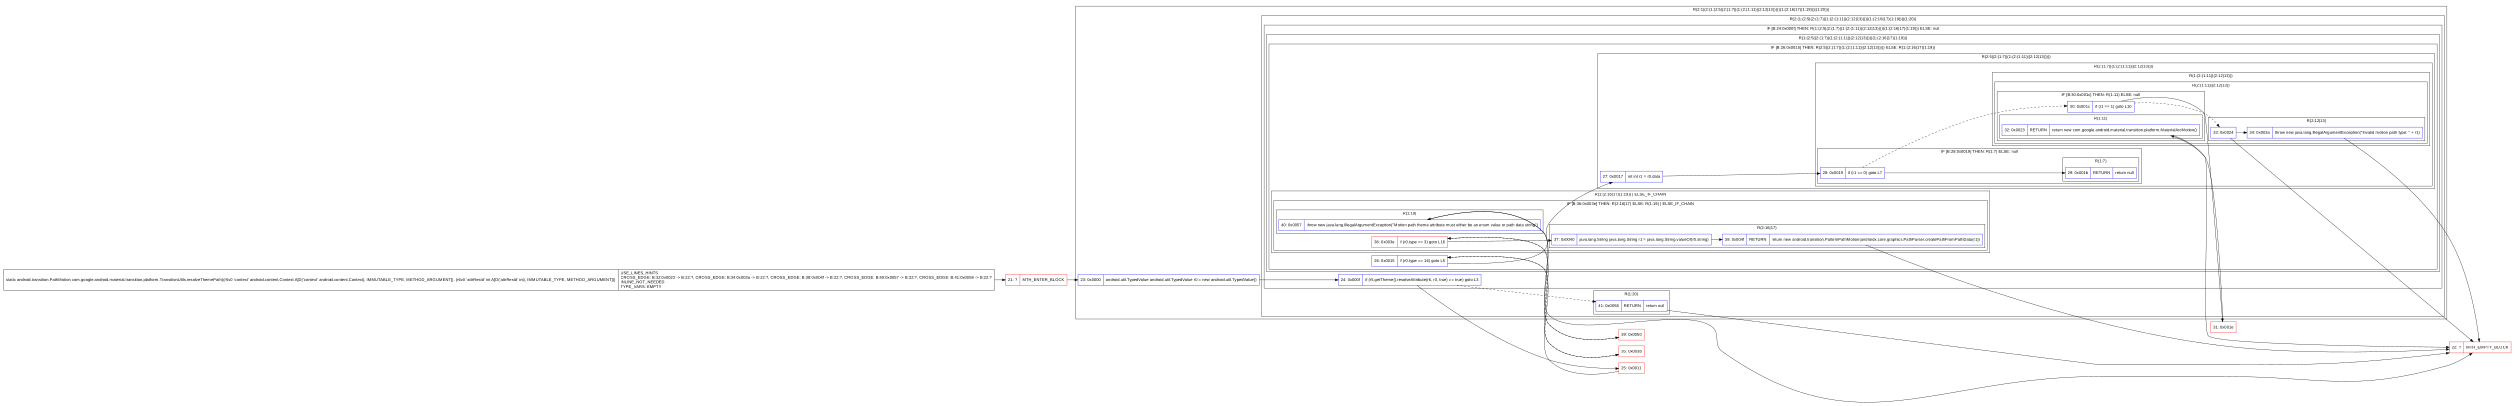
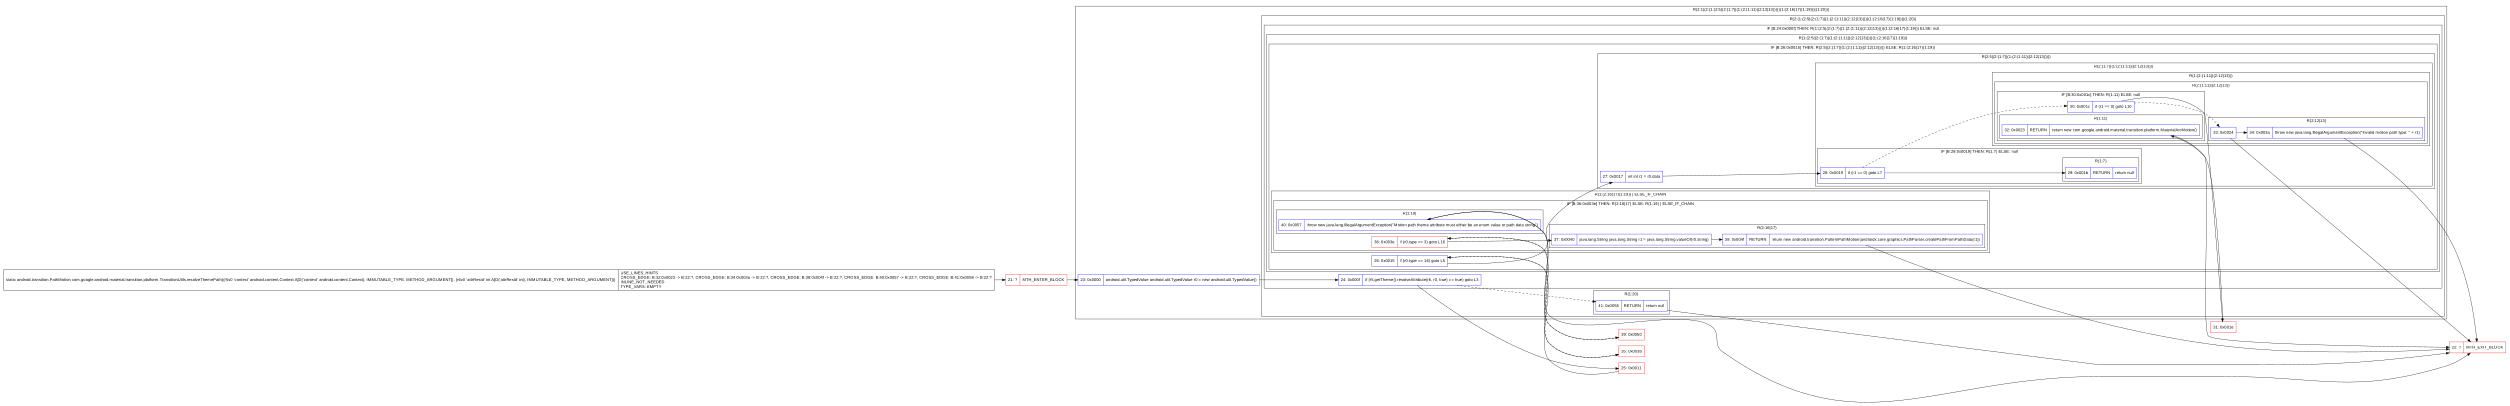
node "30: 0x001c": text "if (r1 == 1) goto L10" -> "if (r1 == 0) goto L10"
node "22: ?": text "MTH_EMPTY_BLOCK" -> "MTH_EXIT_BLOCK"
